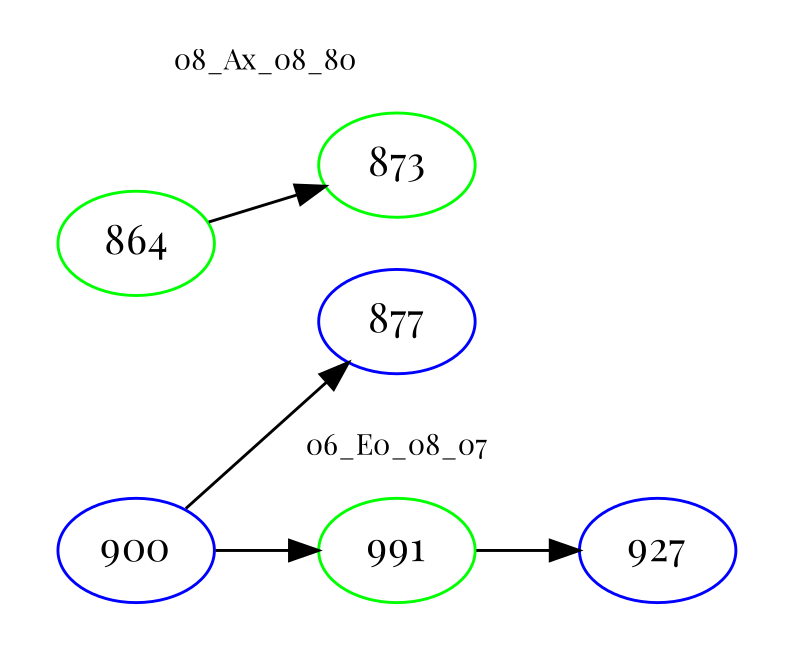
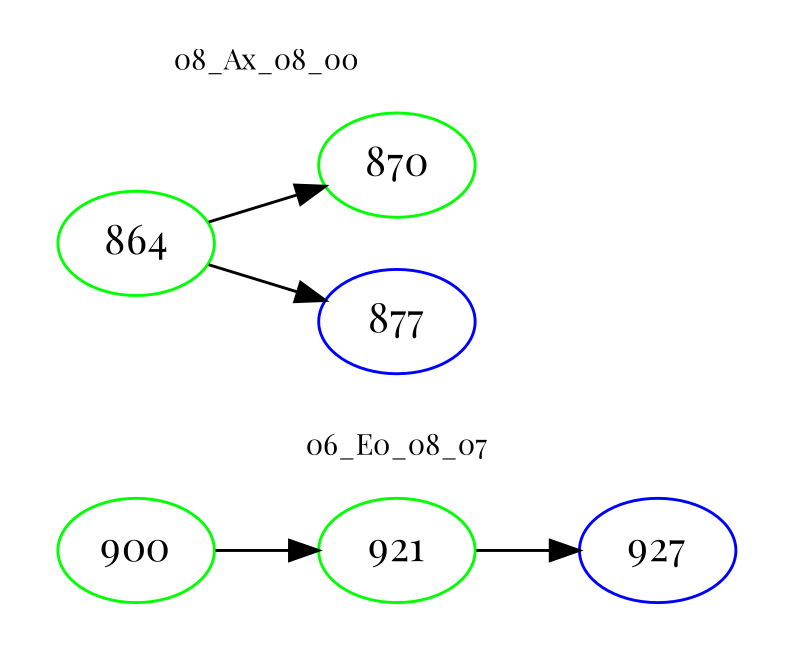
cluster "08_Ax_08_80": label "08_Ax_08_80" -> "08_Ax_08_00"
node "873": label "873" -> "870"
edge "900" -> "877": now "864" -> "877"
node "900": color blue -> green
node "991": label "991" -> "921"
